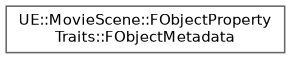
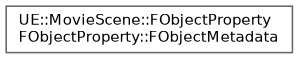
node "UE::MovieScene::FObjectProperty Traits::FObjectMetadata": label "UE::MovieScene::FObjectProperty Traits::FObjectMetadata" -> "UE::MovieScene::FObjectProperty FObjectProperty::FObjectMetadata"
